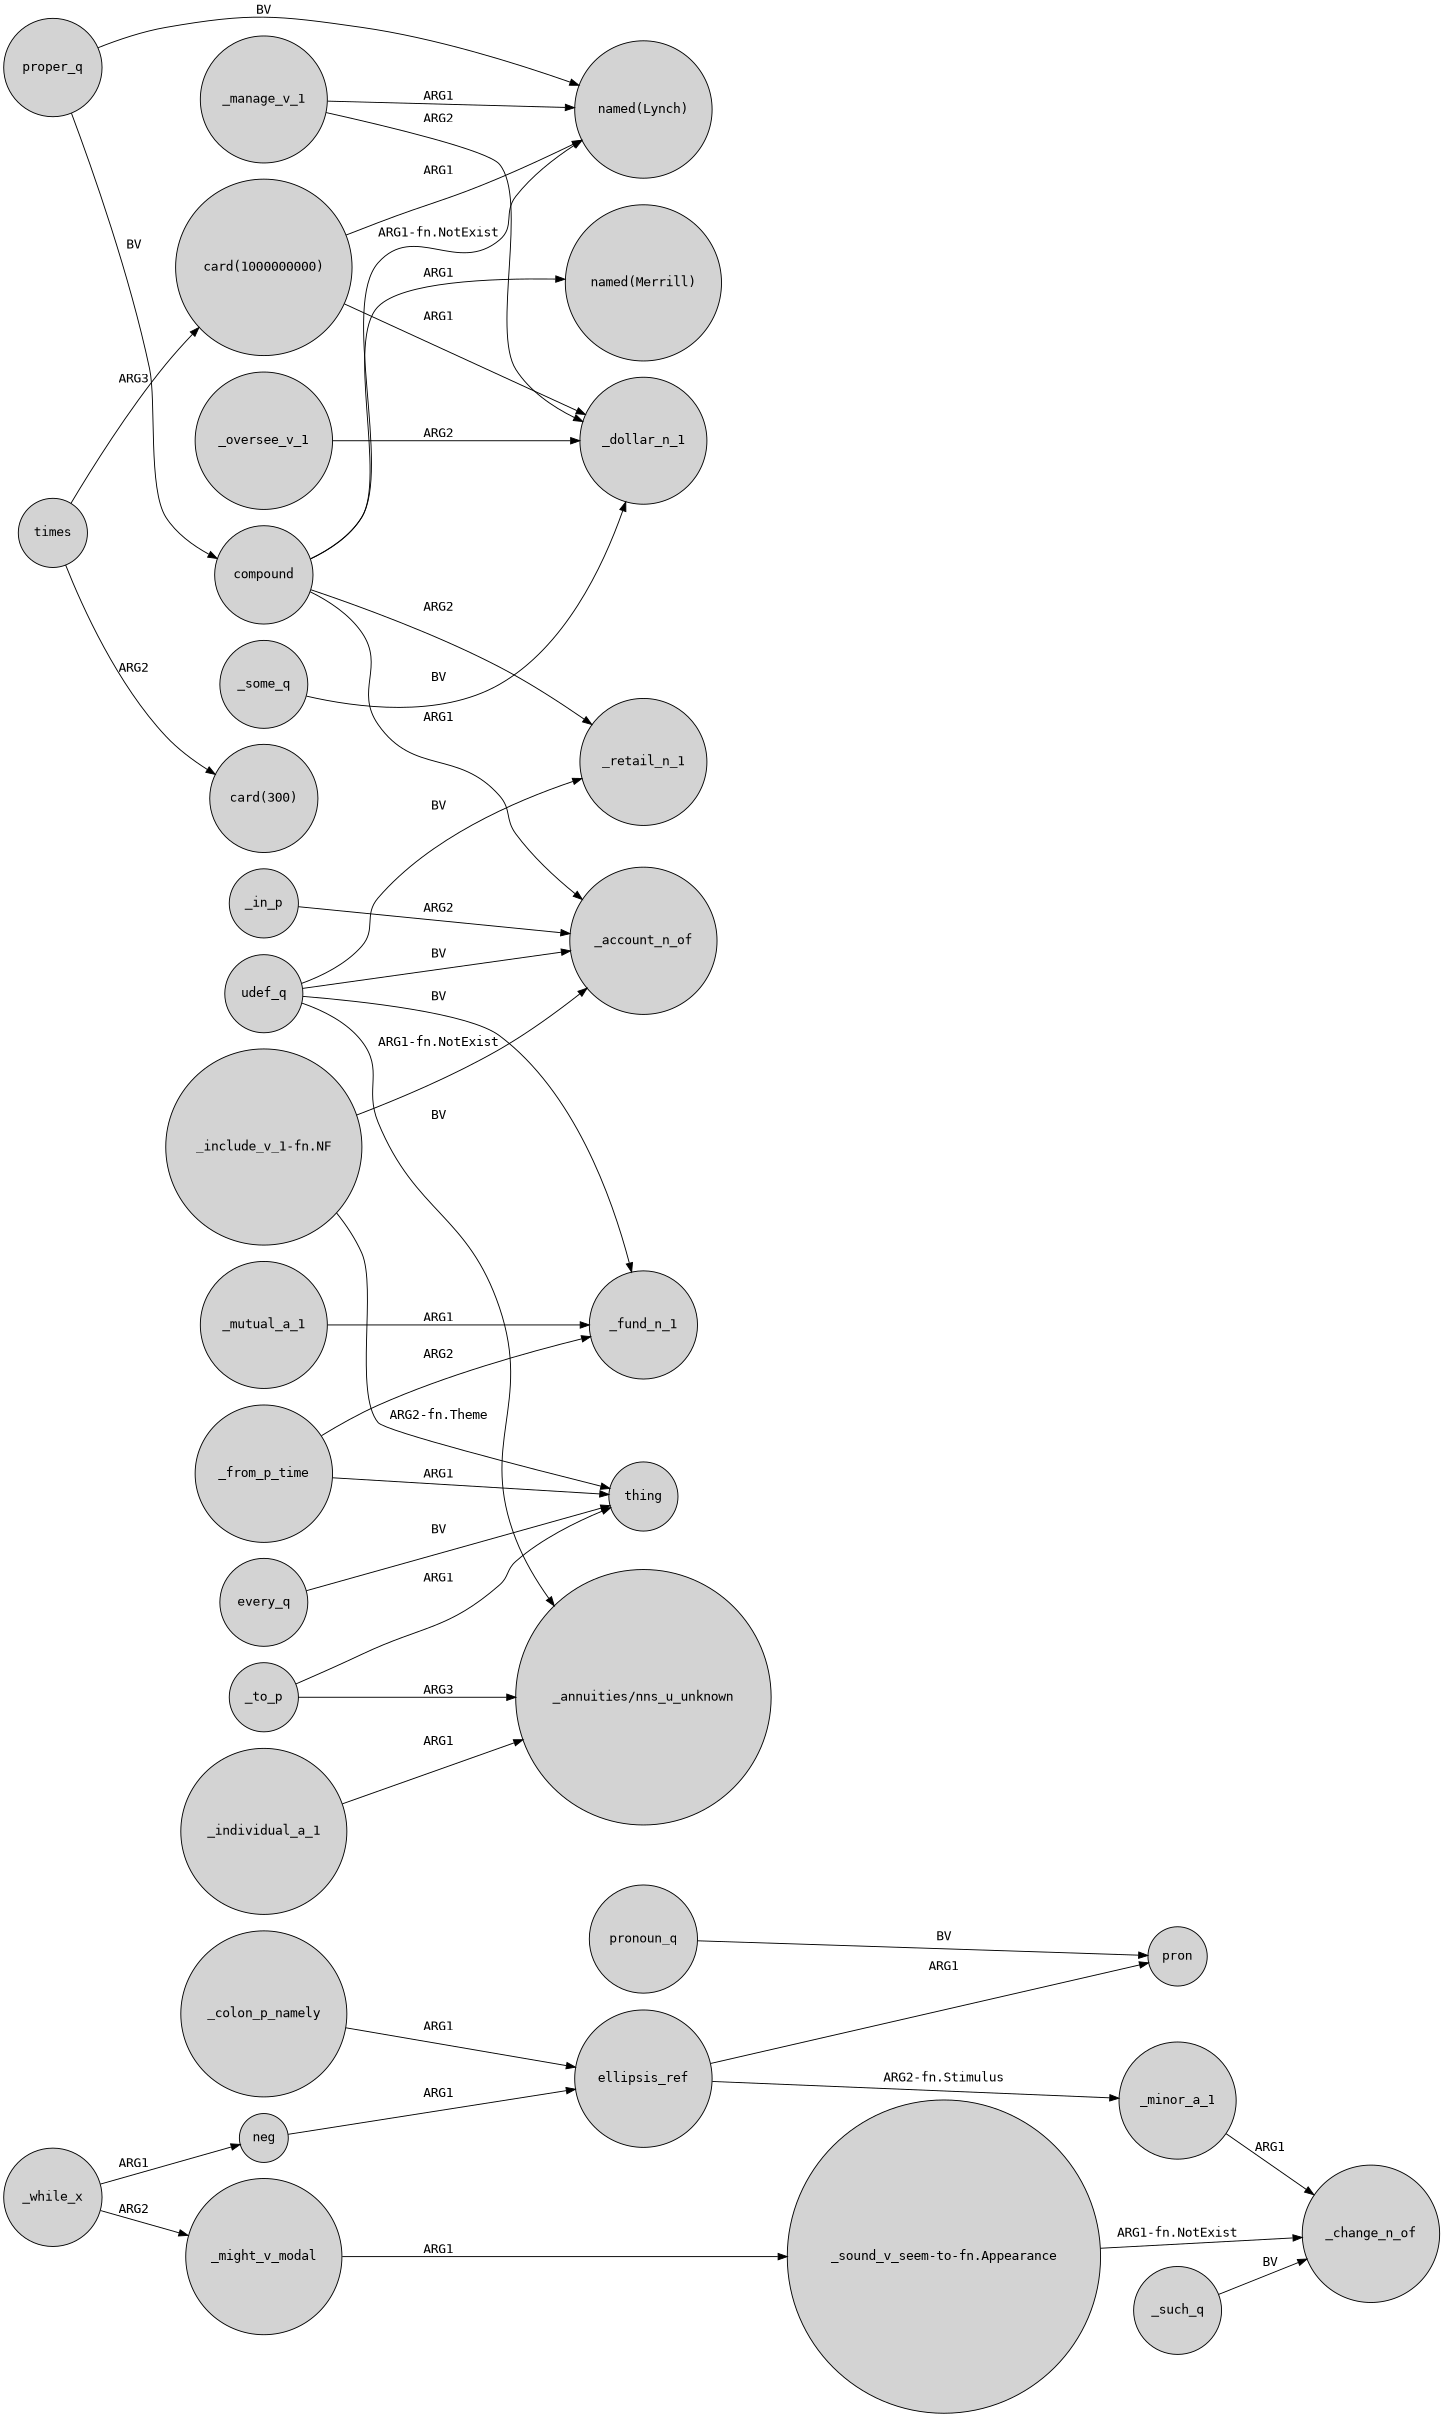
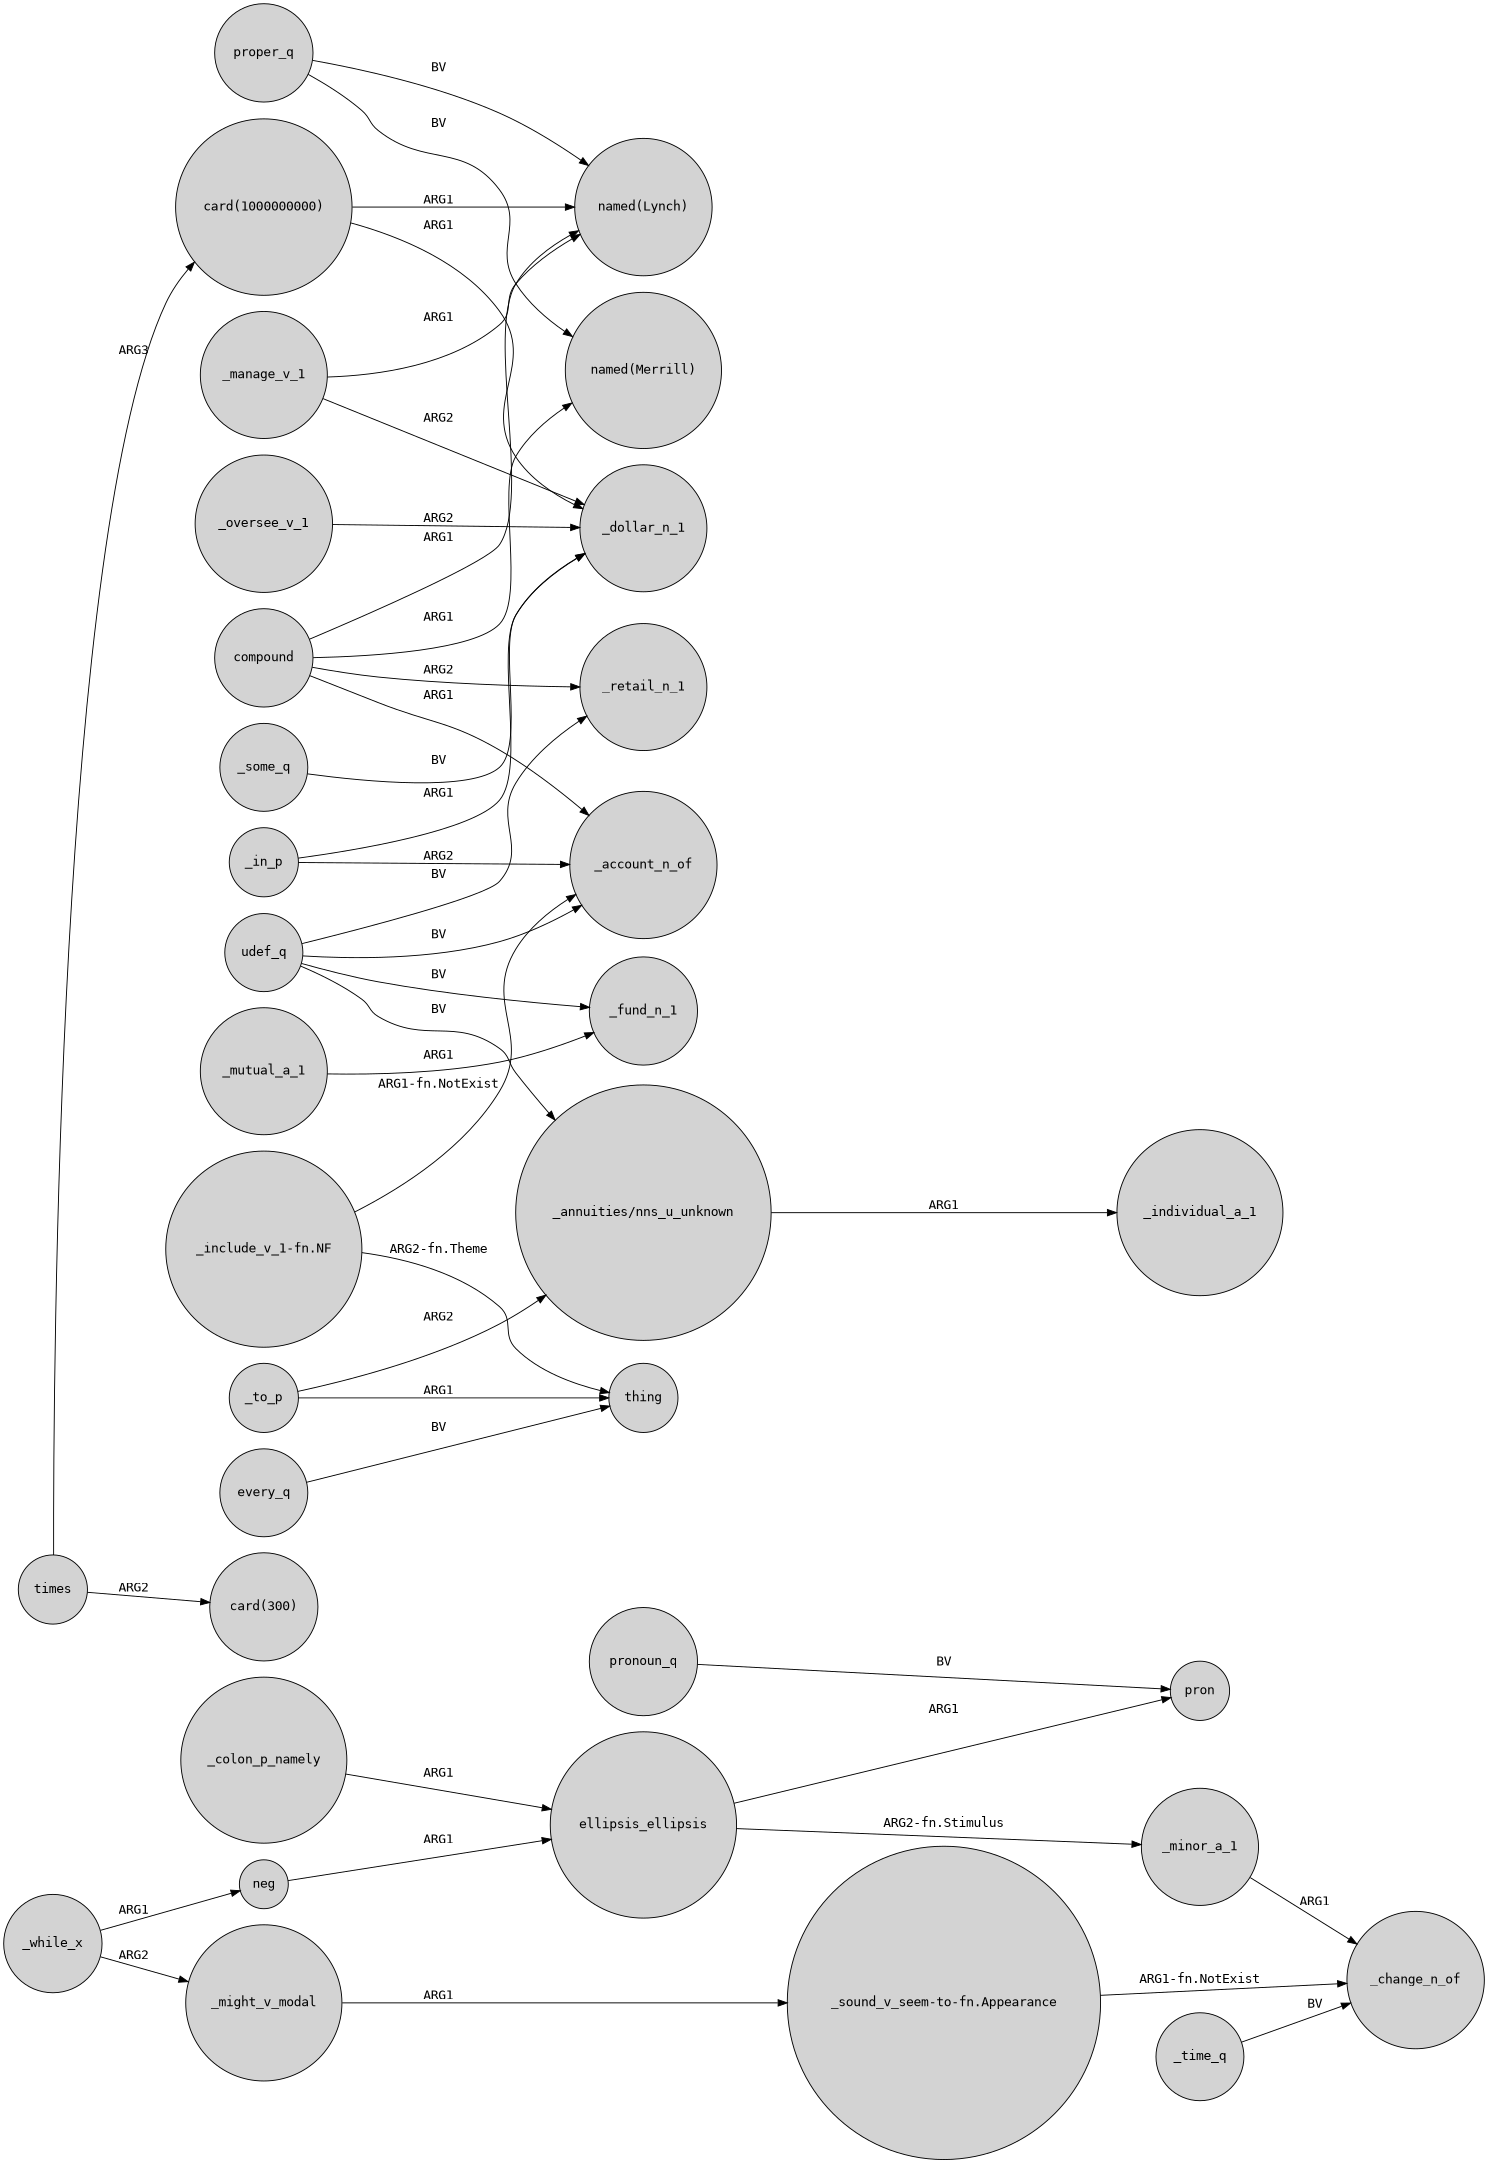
edge "compound" -> "named(Lynch)": label "ARG1-fn.NotExist" -> "ARG1"
edge "proper_q" -> "compound": now "proper_q" -> "named(Merrill)"
edge "_in_p" -> "_dollar_n_1": added, label "ARG1"
node "_from_p_time": removed
edge "_to_p" -> "_annuities/nns_u_unknown": label "ARG3" -> "ARG2"
edge "_individual_a_1" -> "_annuities/nns_u_unknown": reversed
node "ellipsis_ref": label "ellipsis_ref" -> "ellipsis_ellipsis"
node "_such_q": label "_such_q" -> "_time_q"
